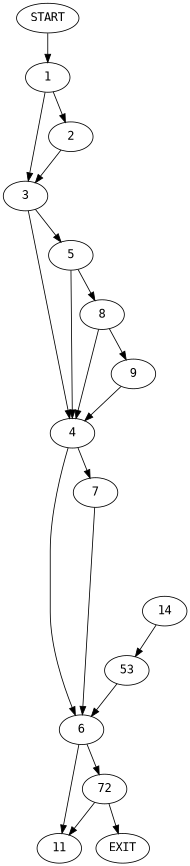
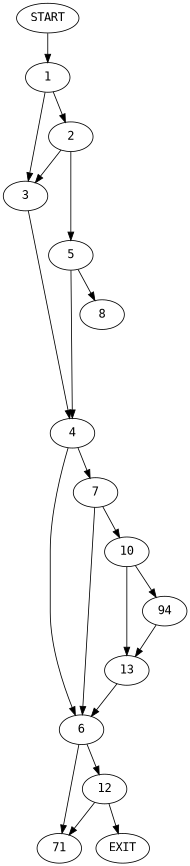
edge "3" -> "5": now "2" -> "5"
edge "8" -> "4": removed
node "9": removed
node "10": added
node "14": label "14" -> "94"
node "53": label "53" -> "13"
node "72": label "72" -> "12"
node "11": label "11" -> "71"
